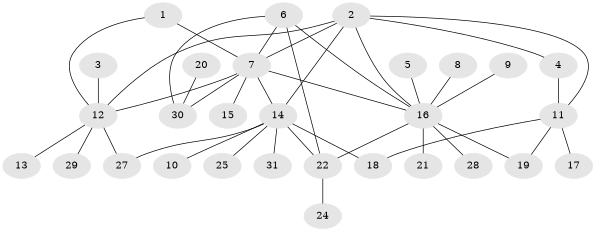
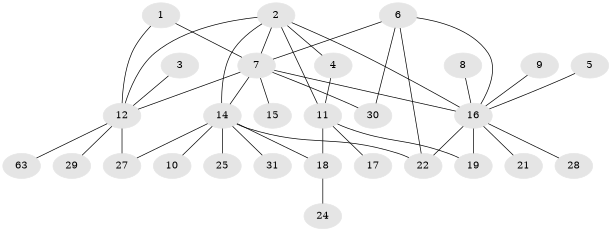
node "20": removed
node "13": label "13" -> "63"
edge "22" -- "24": now "18" -- "24"
